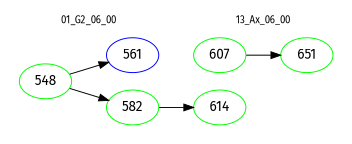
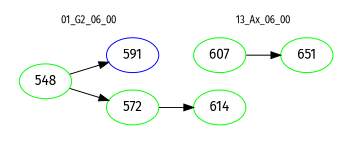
node "561": label "561" -> "591"
node "582": label "582" -> "572"
